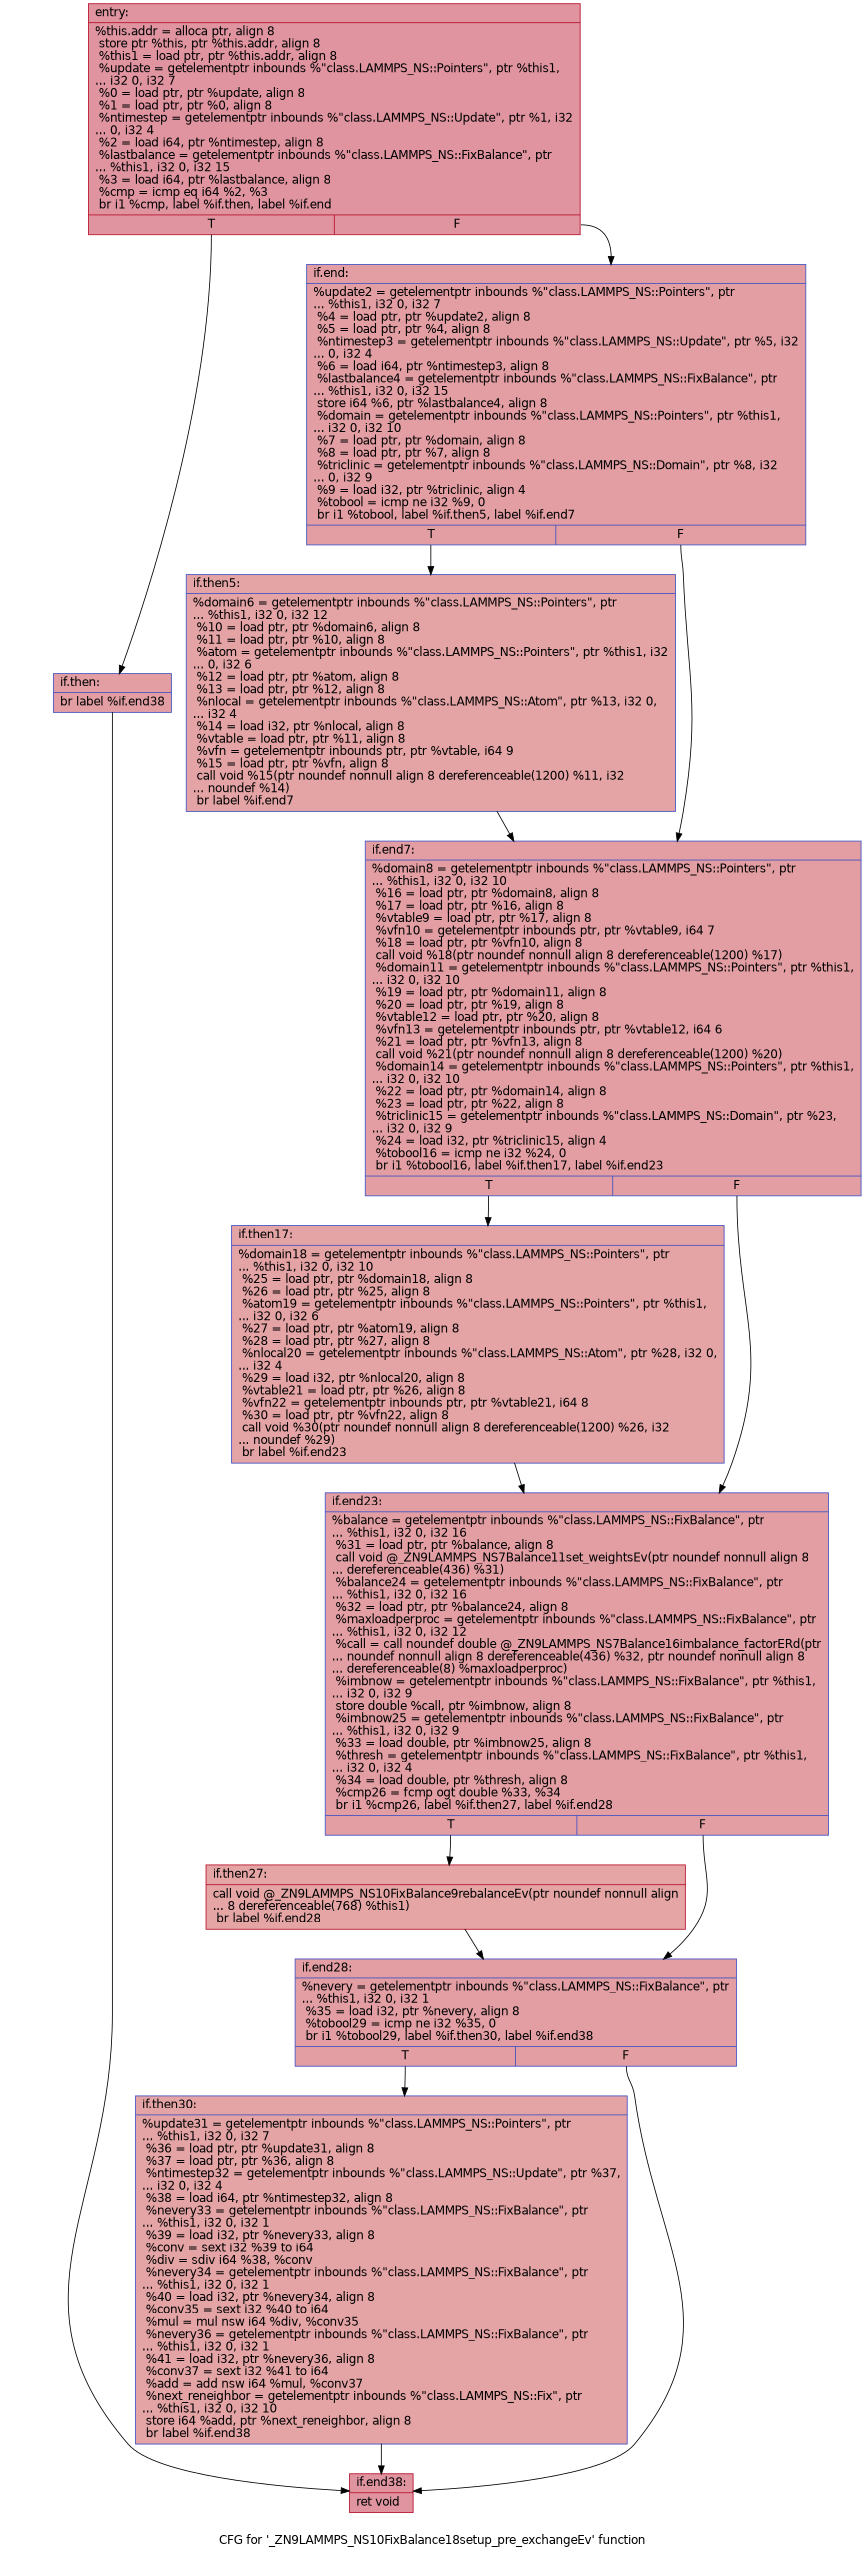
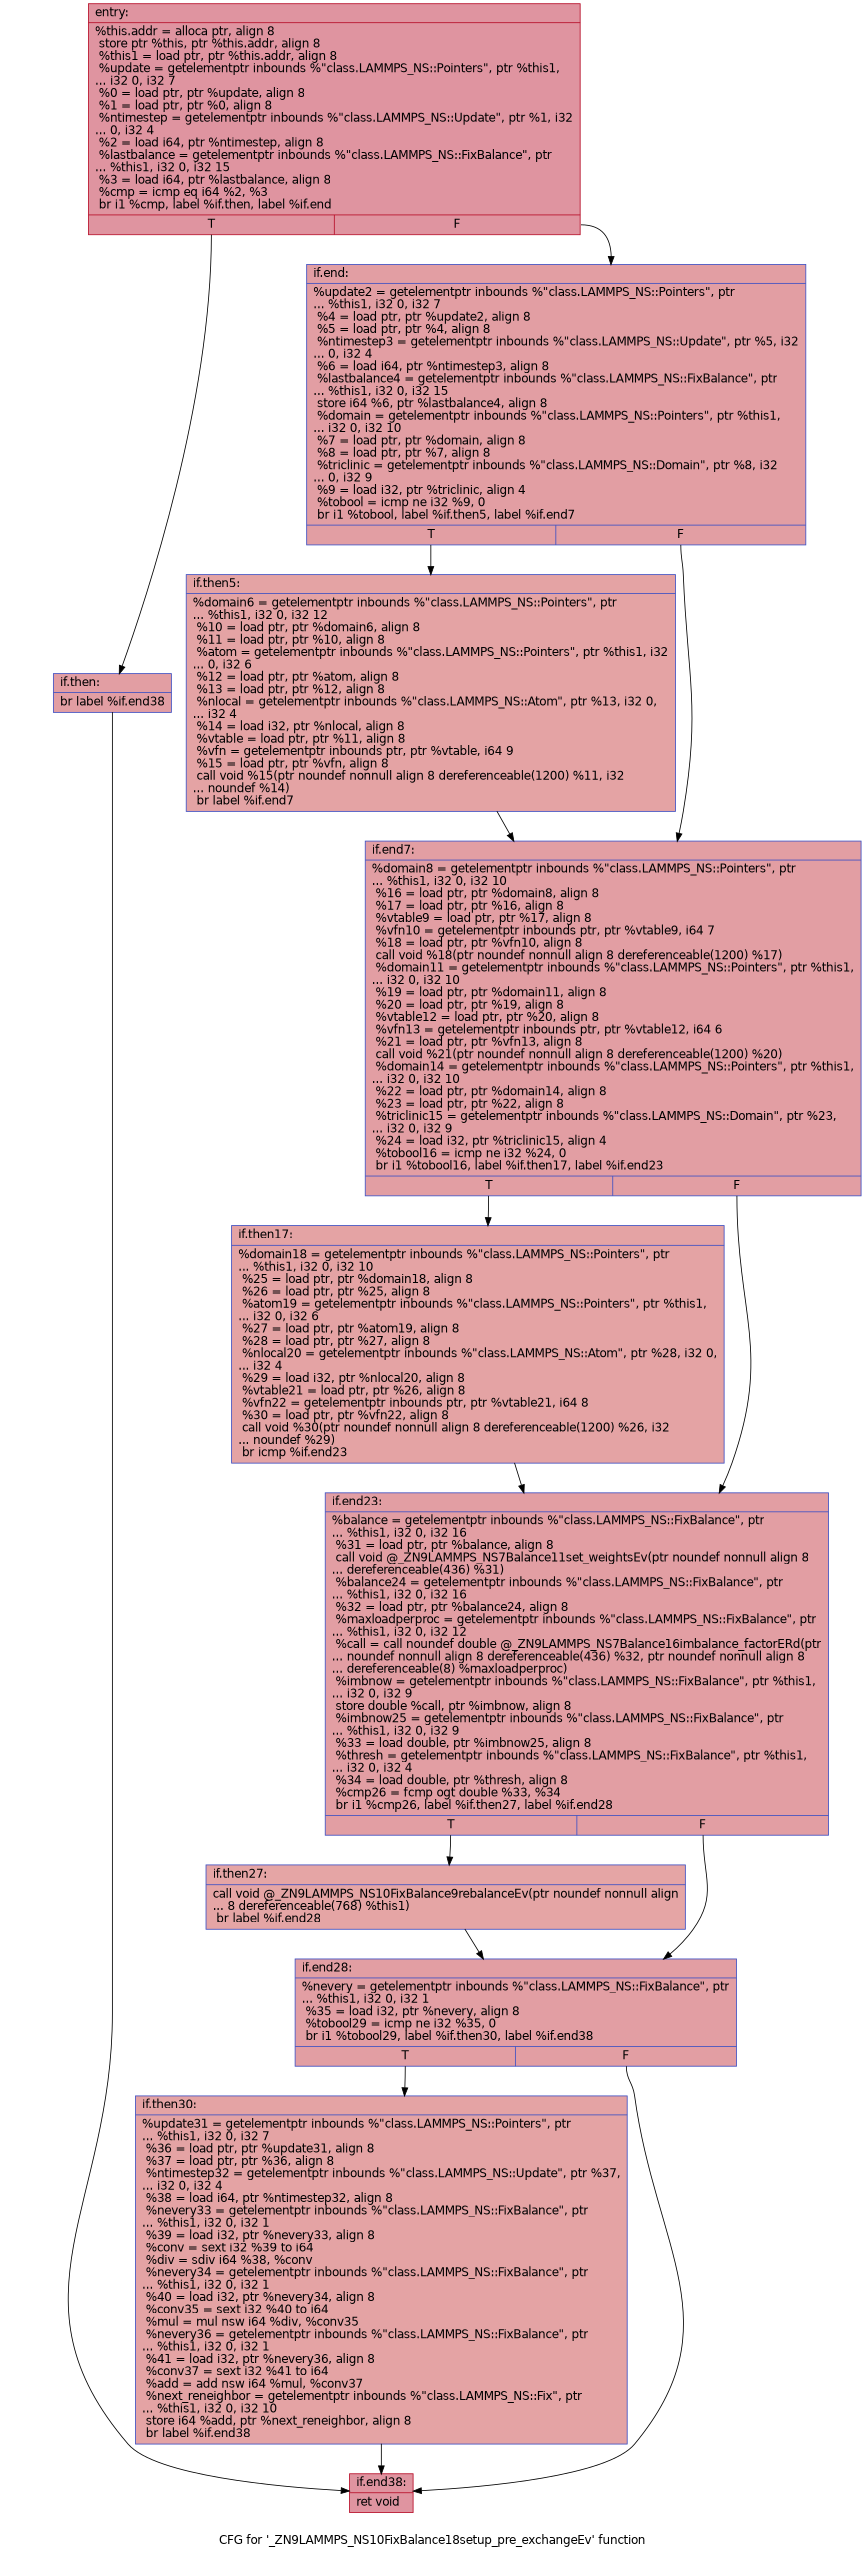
node "if.then17:": text "br label %if.end23" -> "br icmp %if.end23"
node "if.then27:": color #b70d28ff -> #3d50c3ff
